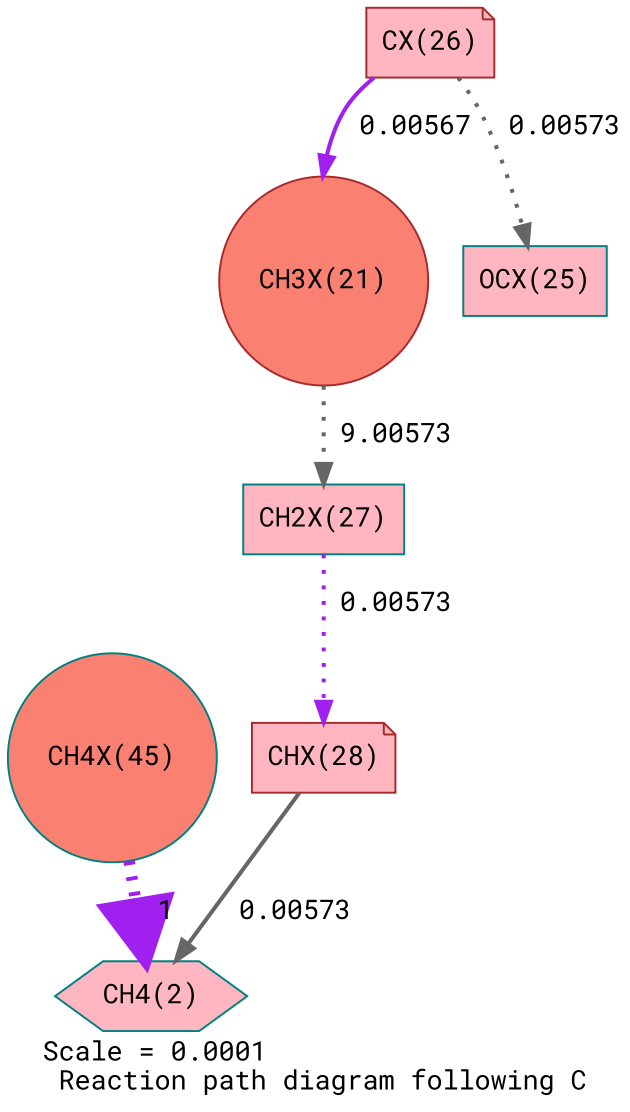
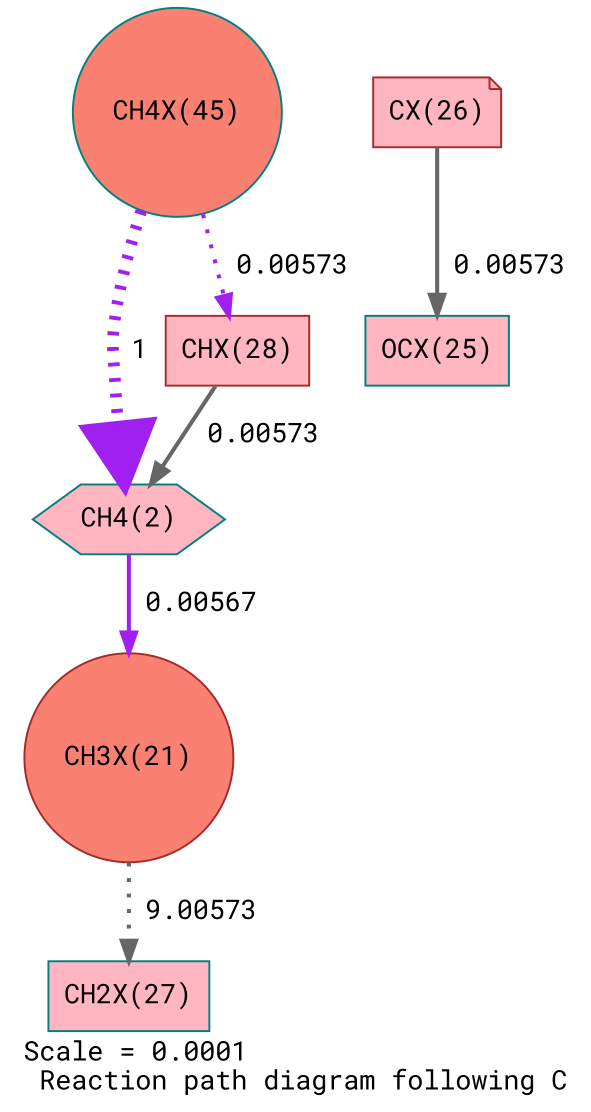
edge "CX(26)" -> "CH3X(21)": now "CH4(2)" -> "CH3X(21)"
edge "CX(26)" -> "OCX(25)": style dotted -> solid
edge "CH2X(27)" -> "CHX(28)": now "CH4X(45)" -> "CHX(28)"
node "CHX(28)": shape note -> box
